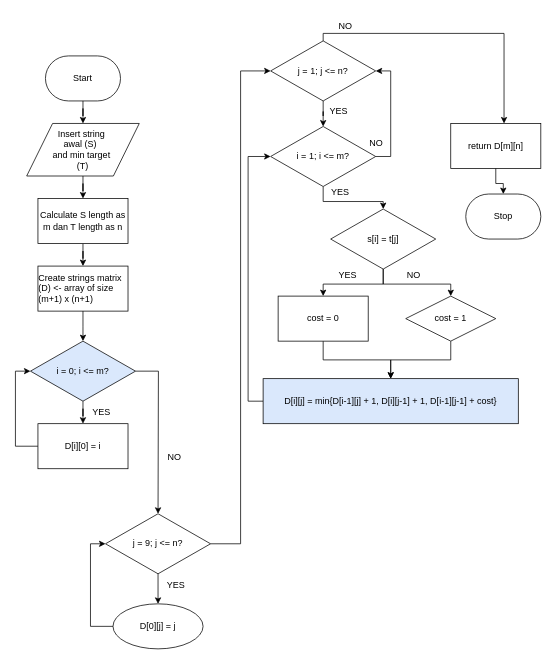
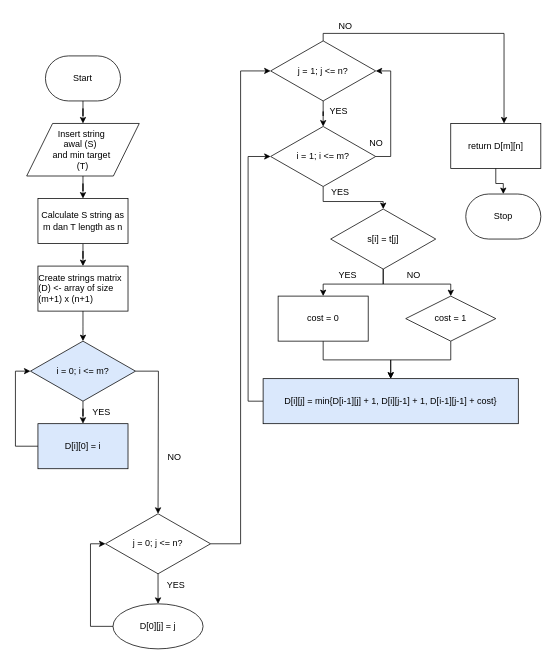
node "Calculate S length as m dan T length as n": label "Calculate S length as m dan T length as n" -> "Calculate S string as m dan T length as n"
node "D[i][0] = i": fillcolor #ffffff -> #dae8fc
node "j = 9; j <= n?": label "j = 9; j <= n?" -> "j = 0; j <= n?"
